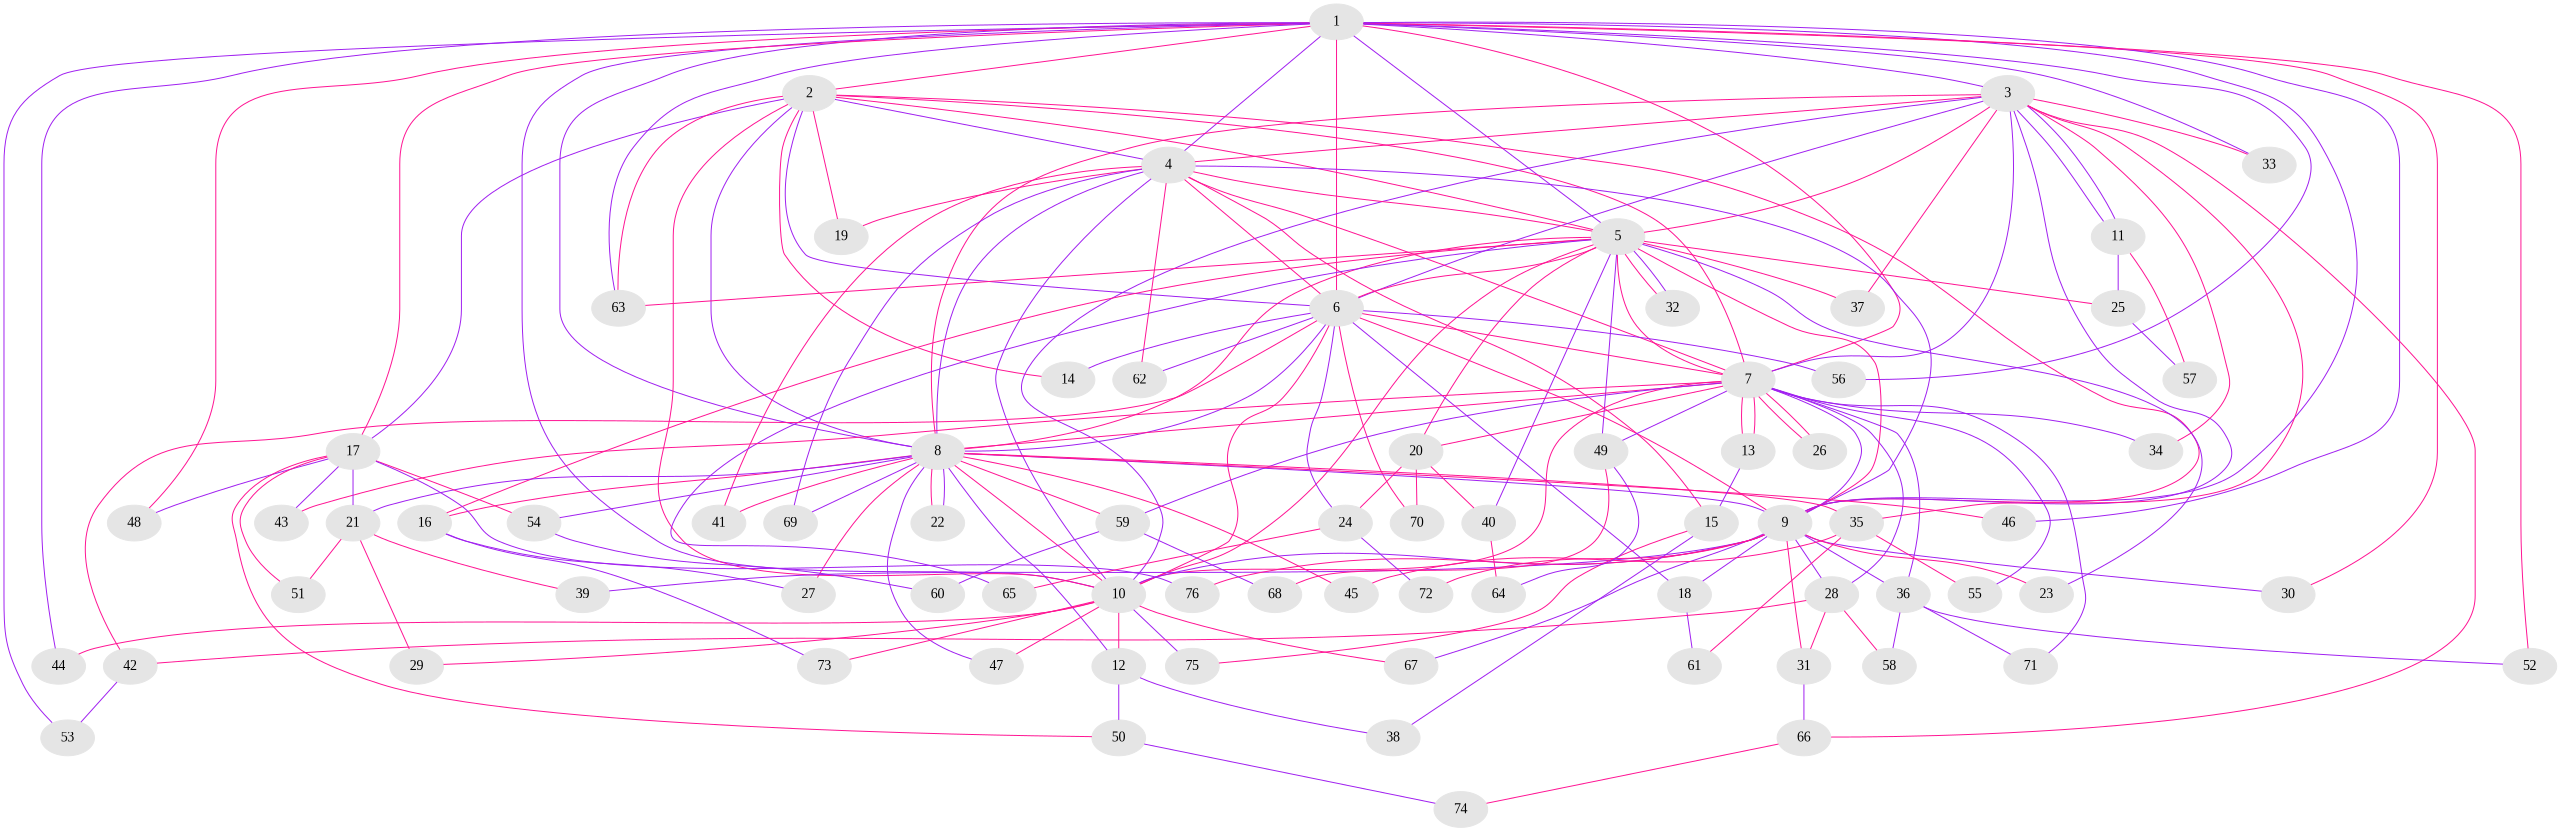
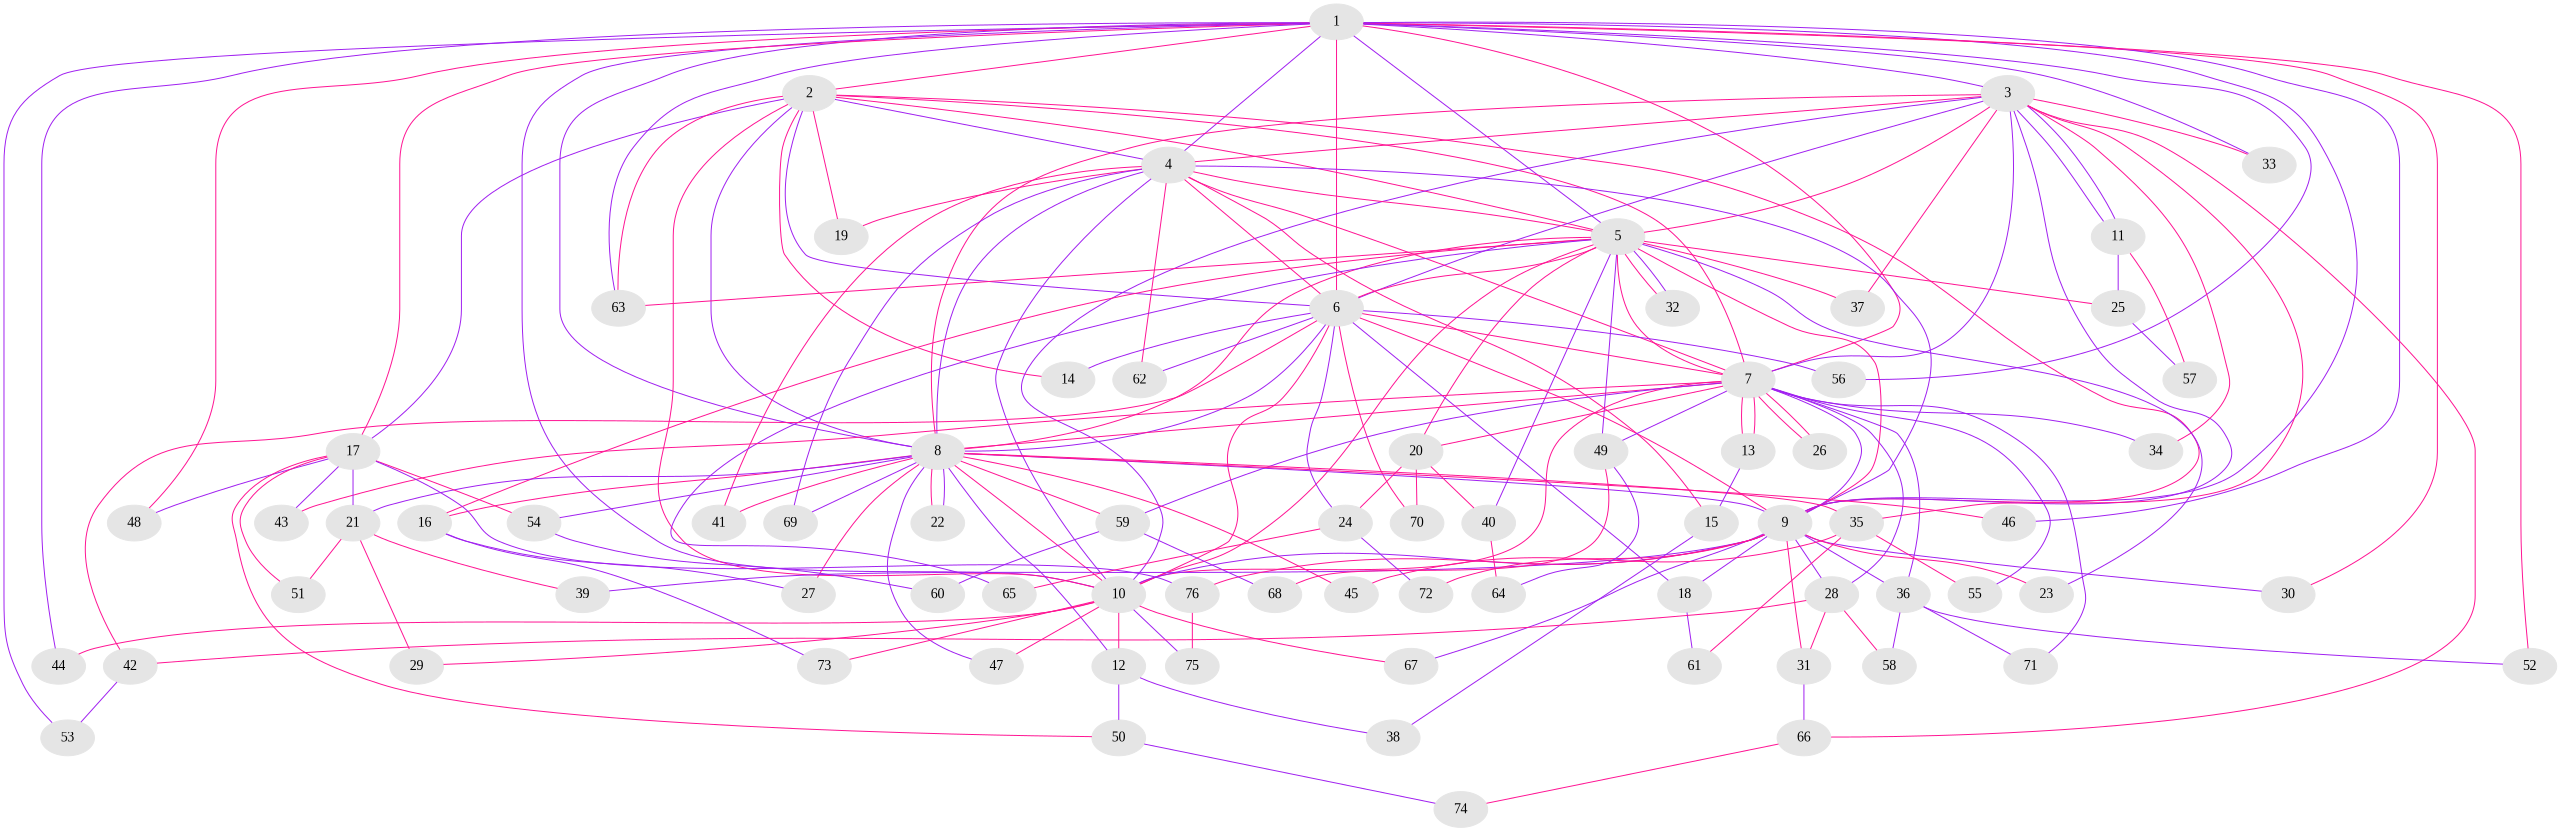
edge "15" -- "75": now "76" -- "75"
